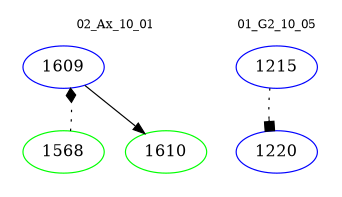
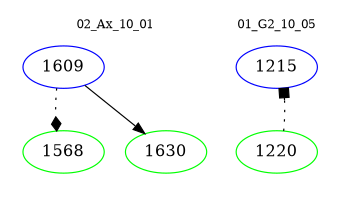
edge "1215" -> "1220": reversed
edge "1568" -> "1609": reversed
node "1610": label "1610" -> "1630"
node "1220": color blue -> green
